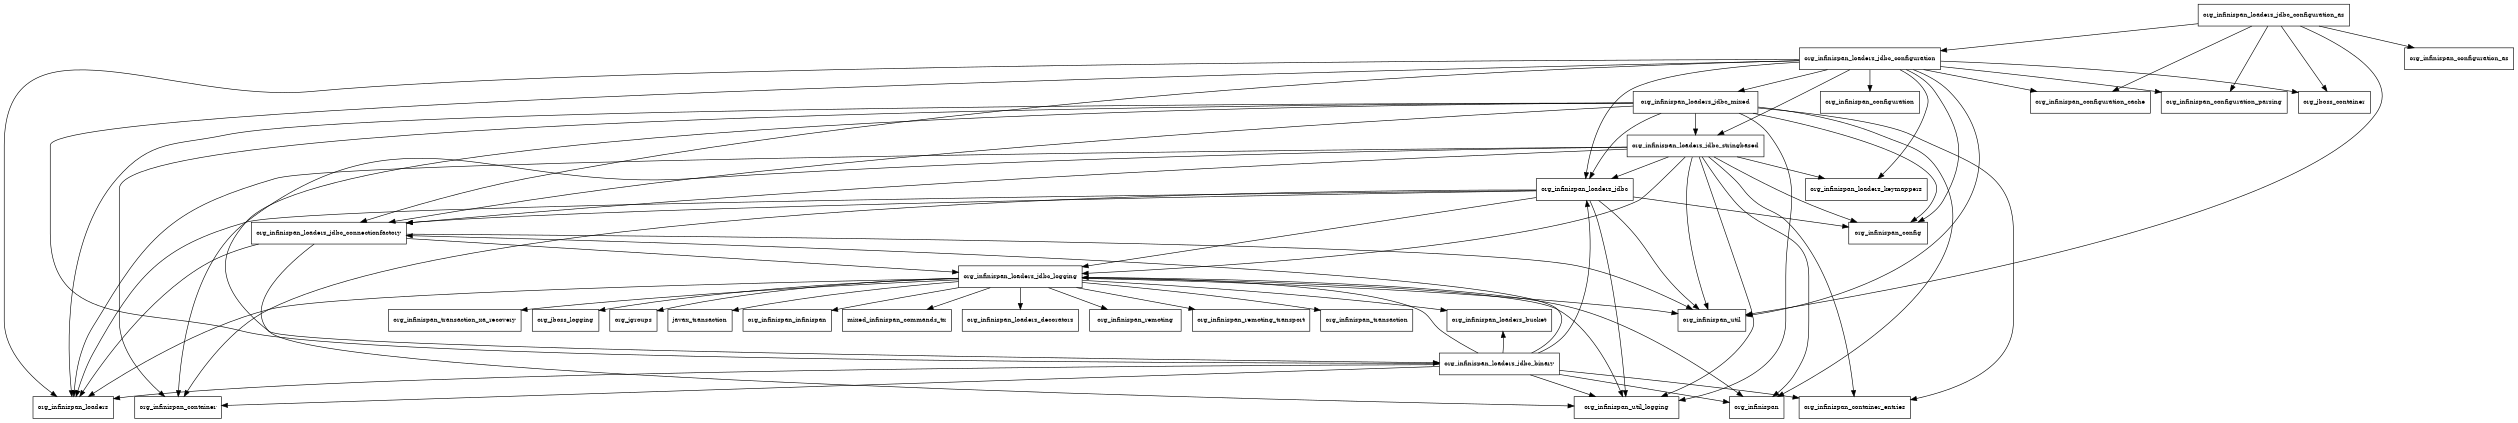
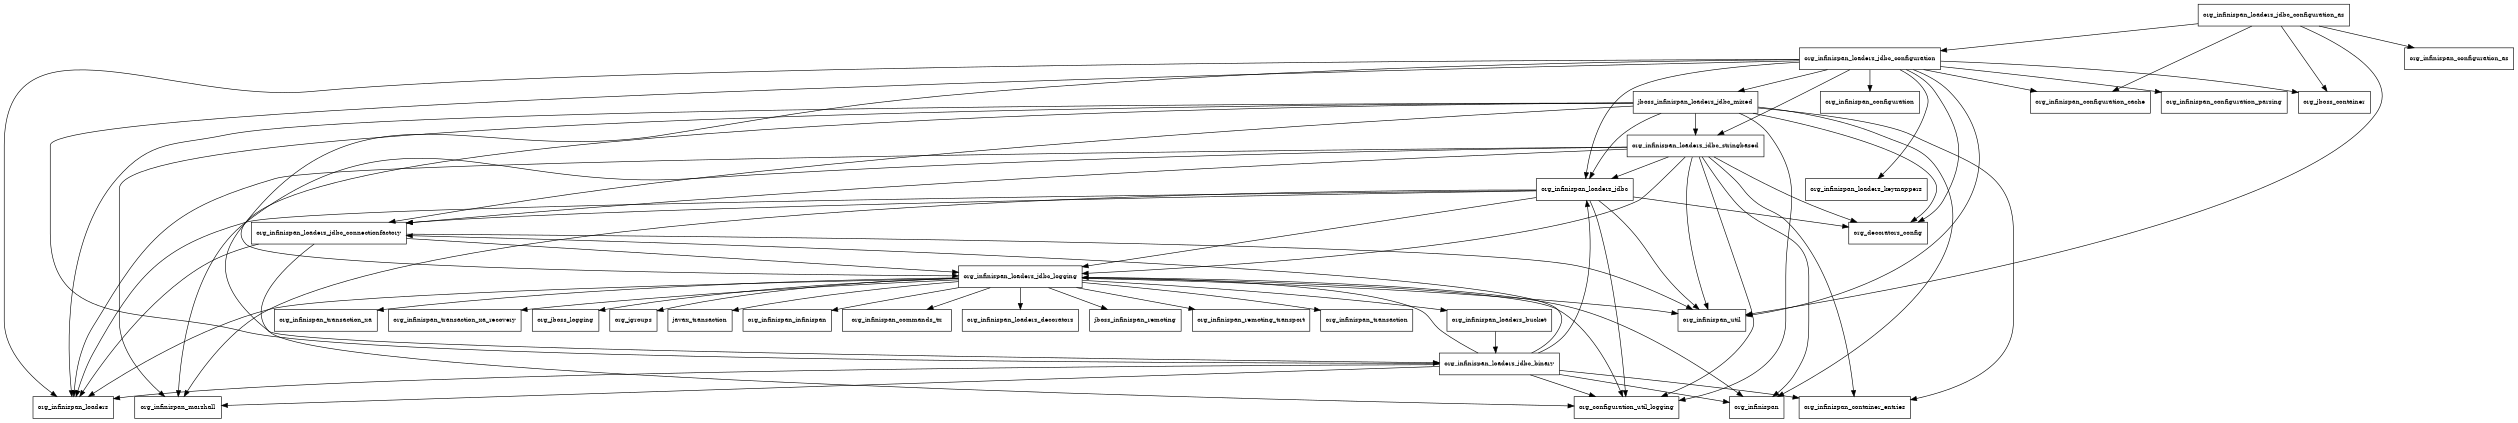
edge "org_infinispan_loaders_jdbc_configuration_as" -> "org_infinispan_configuration_parsing": removed
edge "org_infinispan_loaders_jdbc_configuration" -> "org_infinispan_loaders_jdbc_connectionfactory": now "org_infinispan_loaders_jdbc_configuration" -> "org_infinispan_loaders_jdbc_logging"
node "org_infinispan_loaders_jdbc_mixed": label "org_infinispan_loaders_jdbc_mixed" -> "jboss_infinispan_loaders_jdbc_mixed"
edge "org_infinispan_loaders_jdbc_stringbased" -> "org_infinispan_loaders_keymappers": removed
node "org_infinispan_config": label "org_infinispan_config" -> "org_decorators_config"
node "org_infinispan_transaction_xa": added
node "mixed_infinispan_commands_tx": label "mixed_infinispan_commands_tx" -> "org_infinispan_commands_tx"
node "org_infinispan_remoting": label "org_infinispan_remoting" -> "jboss_infinispan_remoting"
edge "org_infinispan_loaders_jdbc_binary" -> "org_infinispan_loaders_bucket": reversed
node "org_infinispan_container": label "org_infinispan_container" -> "org_infinispan_marshall"
node "org_infinispan_util_logging": label "org_infinispan_util_logging" -> "org_configuration_util_logging"
